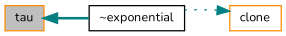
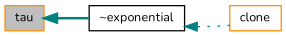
edge "~exponential" -> "clone": reversed
